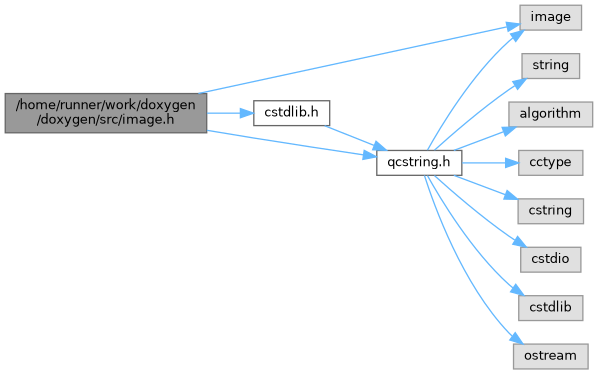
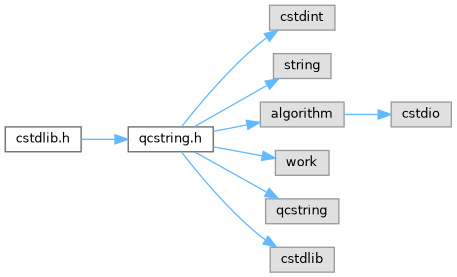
node "image": label "image" -> "cstdint"
node "/home/runner/work/doxygen /doxygen/src/image.h": removed
node "cctype": label "cctype" -> "work"
edge "qcstring.h" -> "cstdio": now "algorithm" -> "cstdio"
node "cstring": label "cstring" -> "qcstring"
node "ostream": removed
